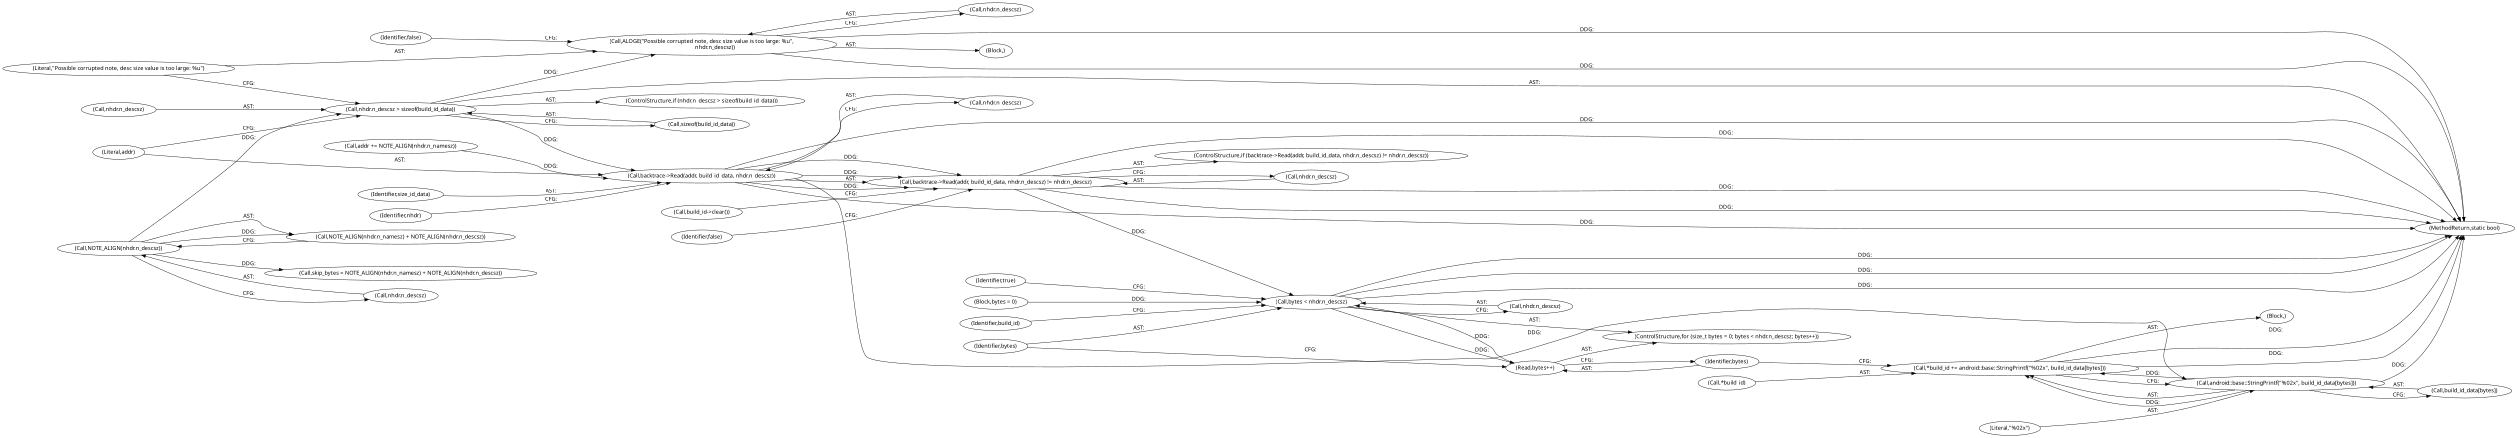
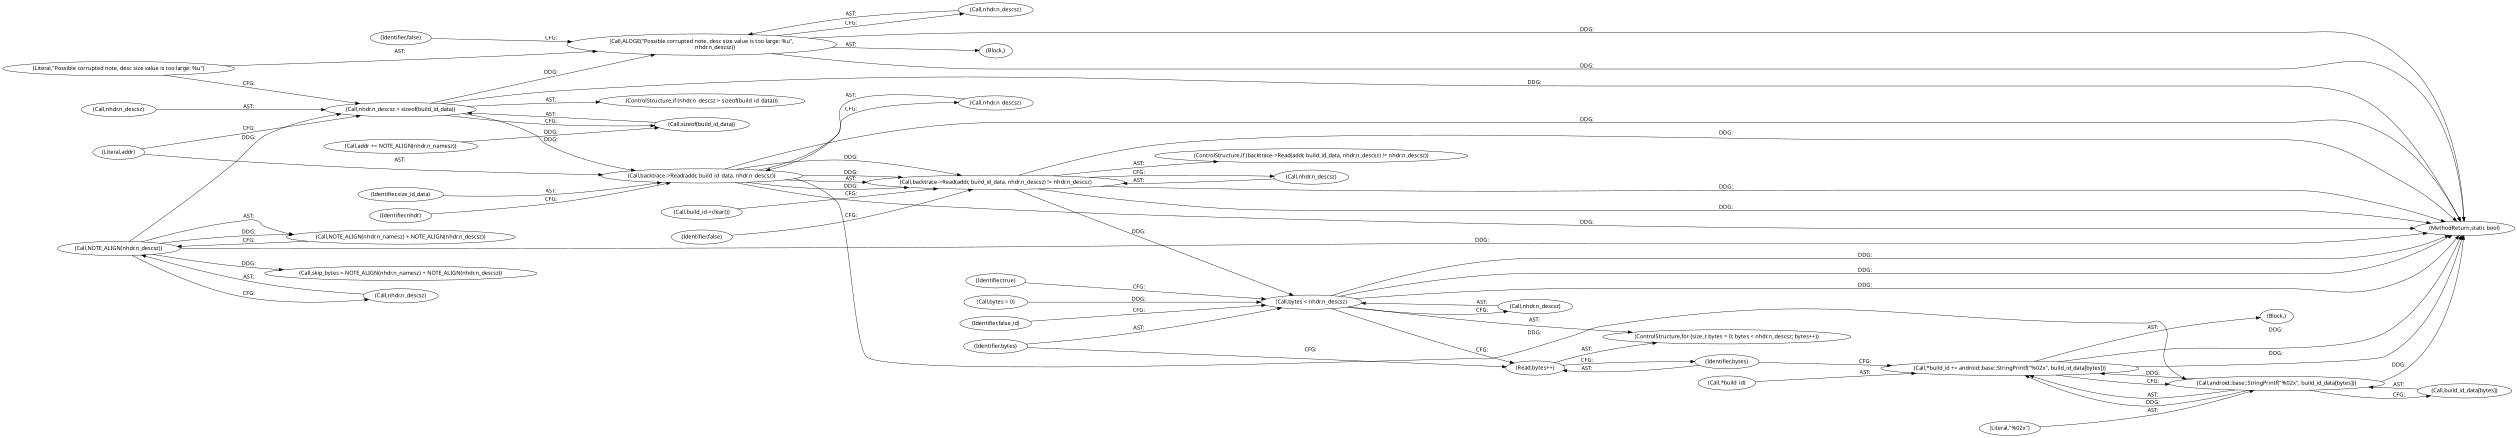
edge "(Call,nhdr.n_descsz > sizeof(build_id_data))" -> "(MethodReturn,static bool)": label "AST: " -> "DDG: "
edge "(Call,addr += NOTE_ALIGN(nhdr.n_namesz))" -> "(Call,backtrace->Read(addr, build_id_data, nhdr.n_descsz))": now "(Call,addr += NOTE_ALIGN(nhdr.n_namesz))" -> "(Call,sizeof(build_id_data))"
edge "(Call,NOTE_ALIGN(nhdr.n_descsz))" -> "(MethodReturn,static bool)": added, label "DDG:"
node "(Block,bytes = 0)": label "(Block,bytes = 0)" -> "(Call,bytes = 0)"
node "(Identifier,build_id)": label "(Identifier,build_id)" -> "(Identifier,false_id)"
edge "(Read,bytes++)" -> "(Call,bytes < nhdr.n_descsz)": removed, label "DDG:"
edge "(Call,bytes < nhdr.n_descsz)" -> "(Read,bytes++)": label "DDG: " -> "CFG: "
